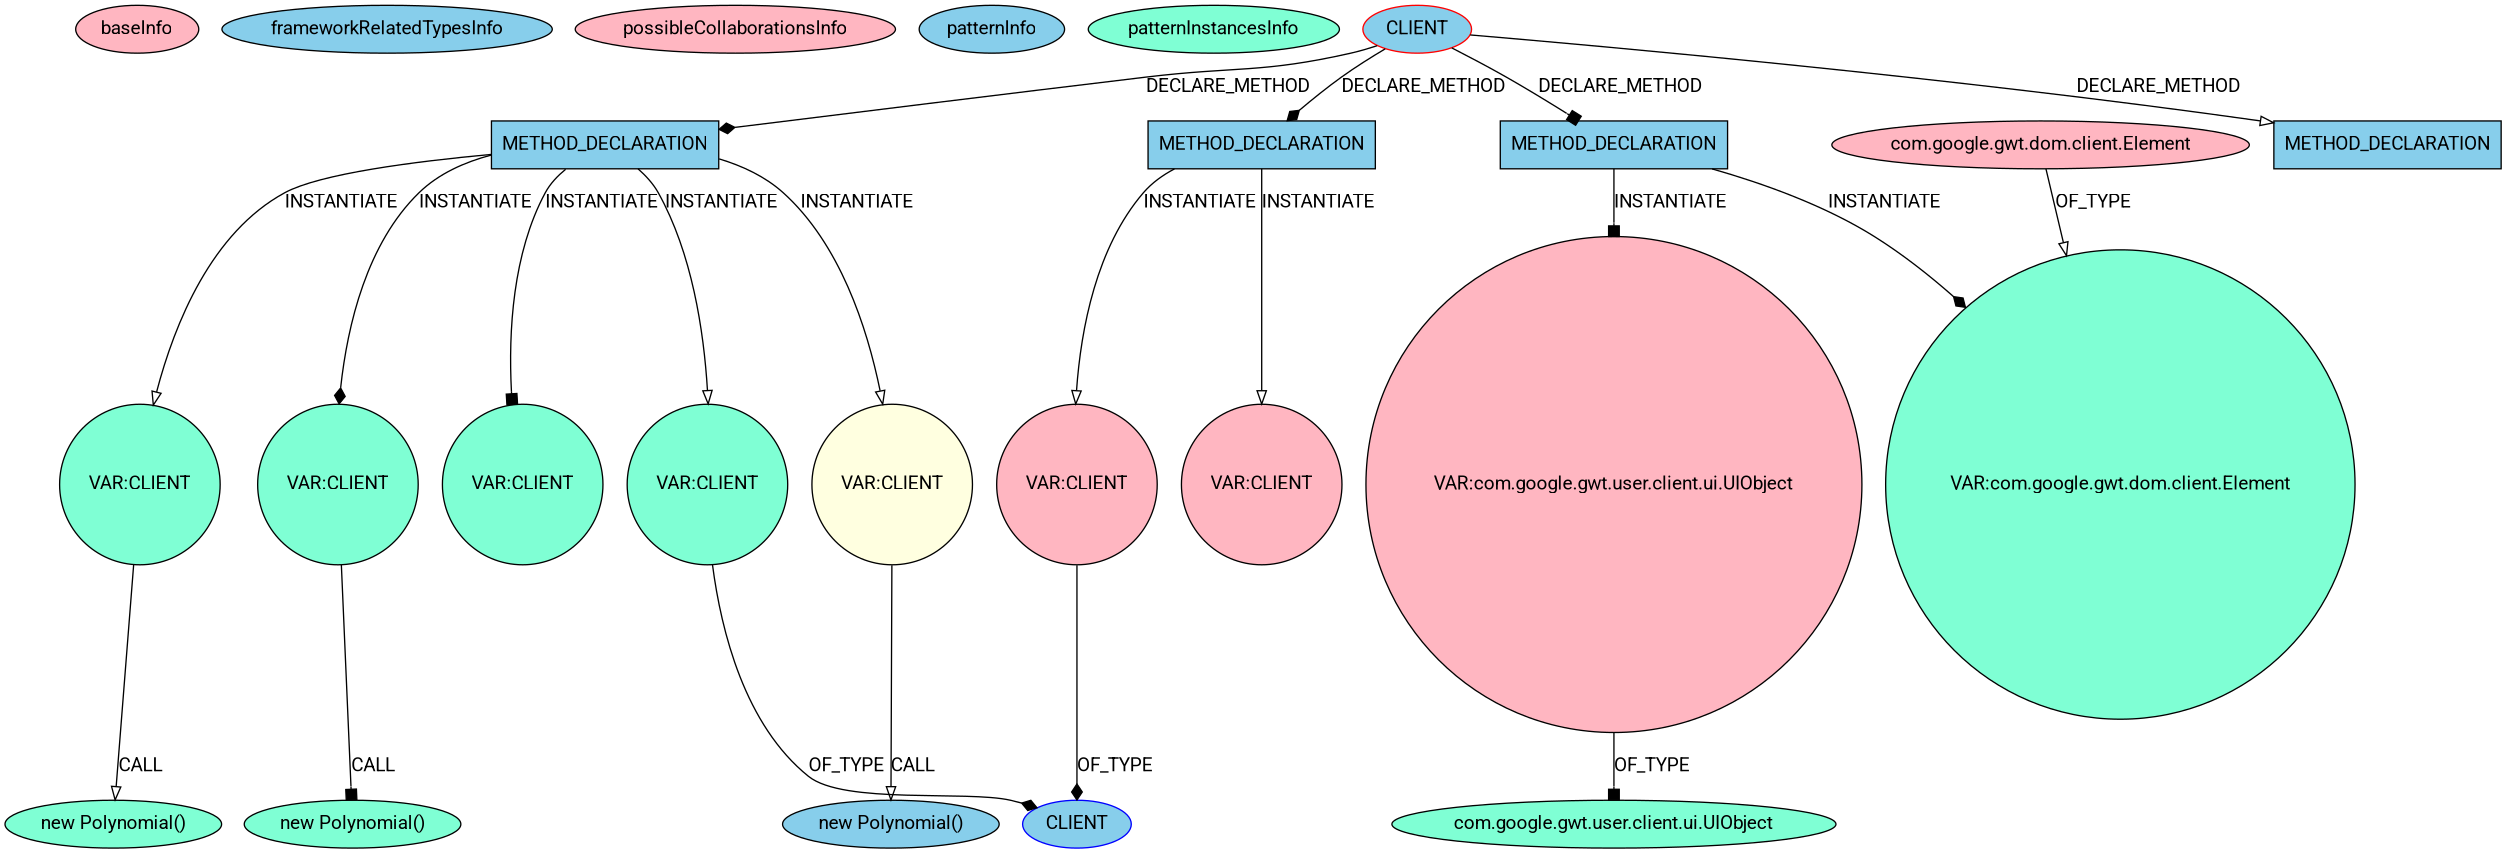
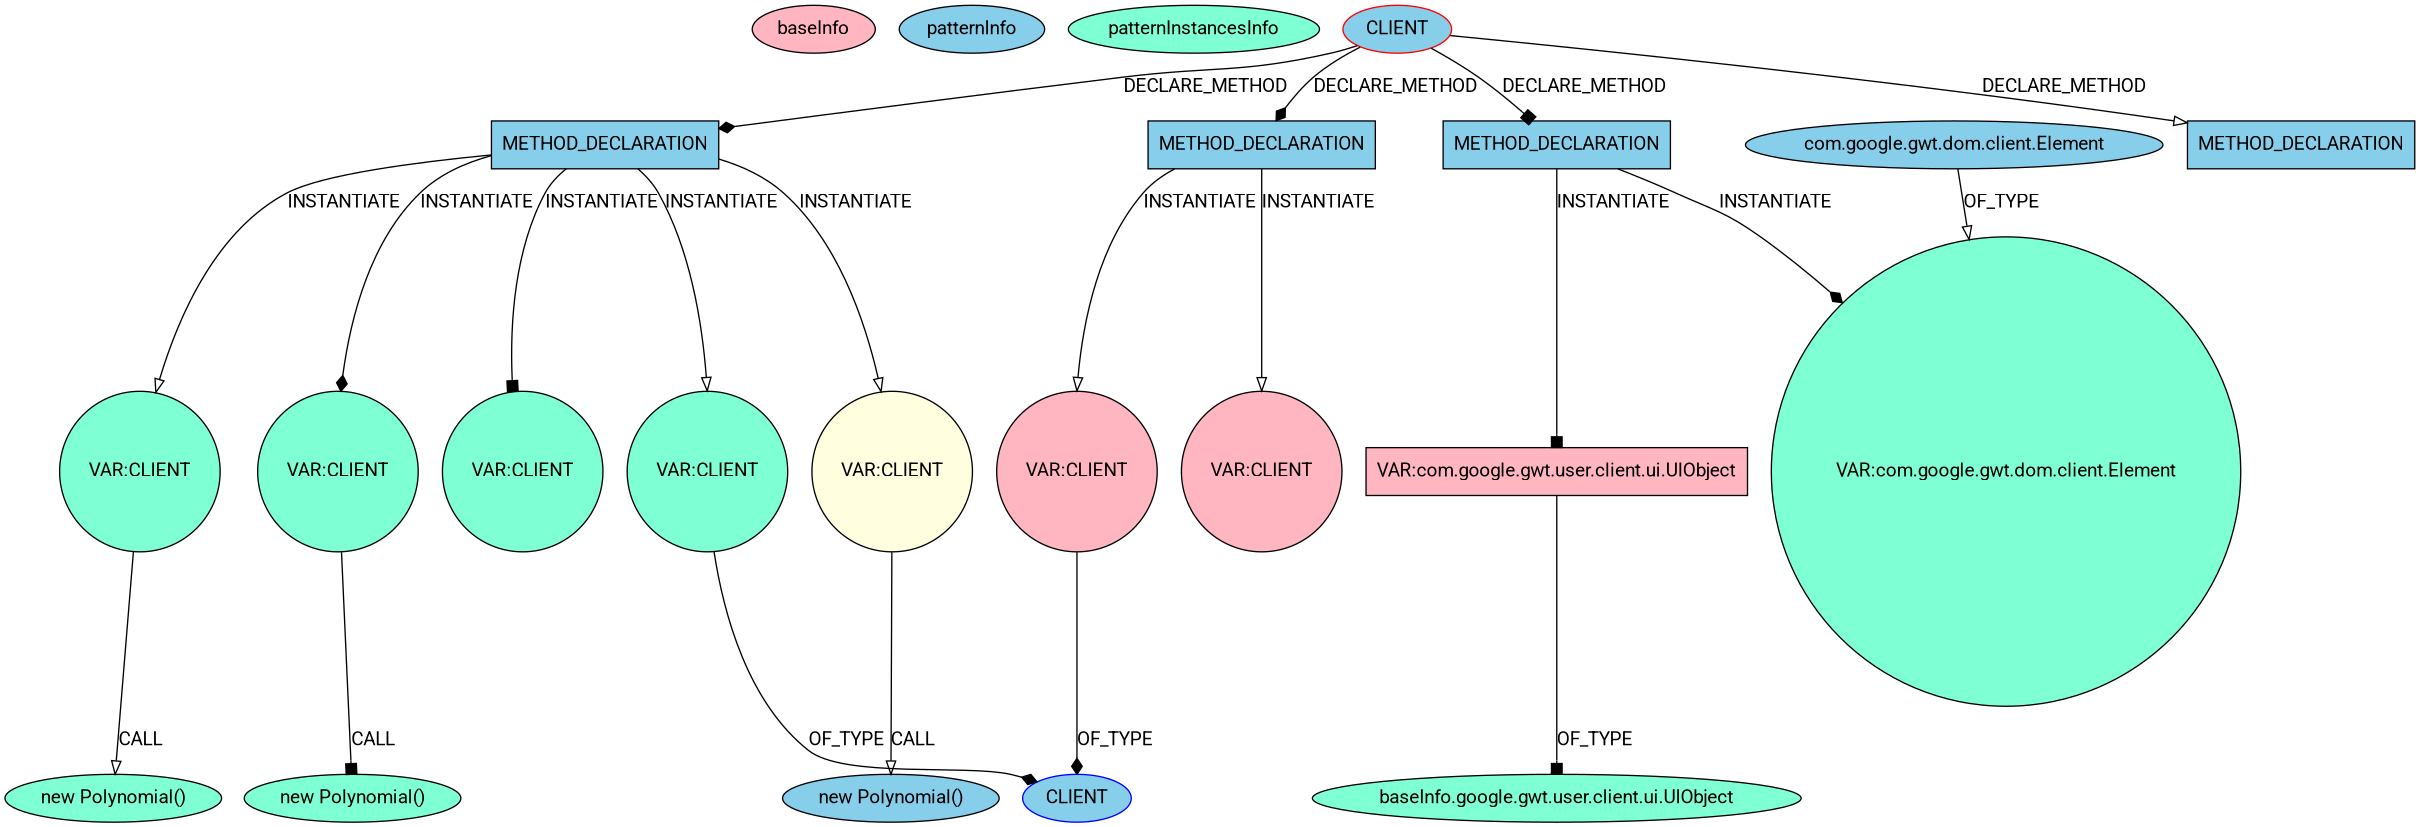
node "frameworkRelatedTypesInfo": removed
node "possibleCollaborationsInfo": removed
node "com.google.gwt.dom.client.Element": fillcolor lightpink -> skyblue
node "VAR:com.google.gwt.user.client.ui.UIObject": shape circle -> box
node "com.google.gwt.user.client.ui.UIObject": label "com.google.gwt.user.client.ui.UIObject" -> "baseInfo.google.gwt.user.client.ui.UIObject"
